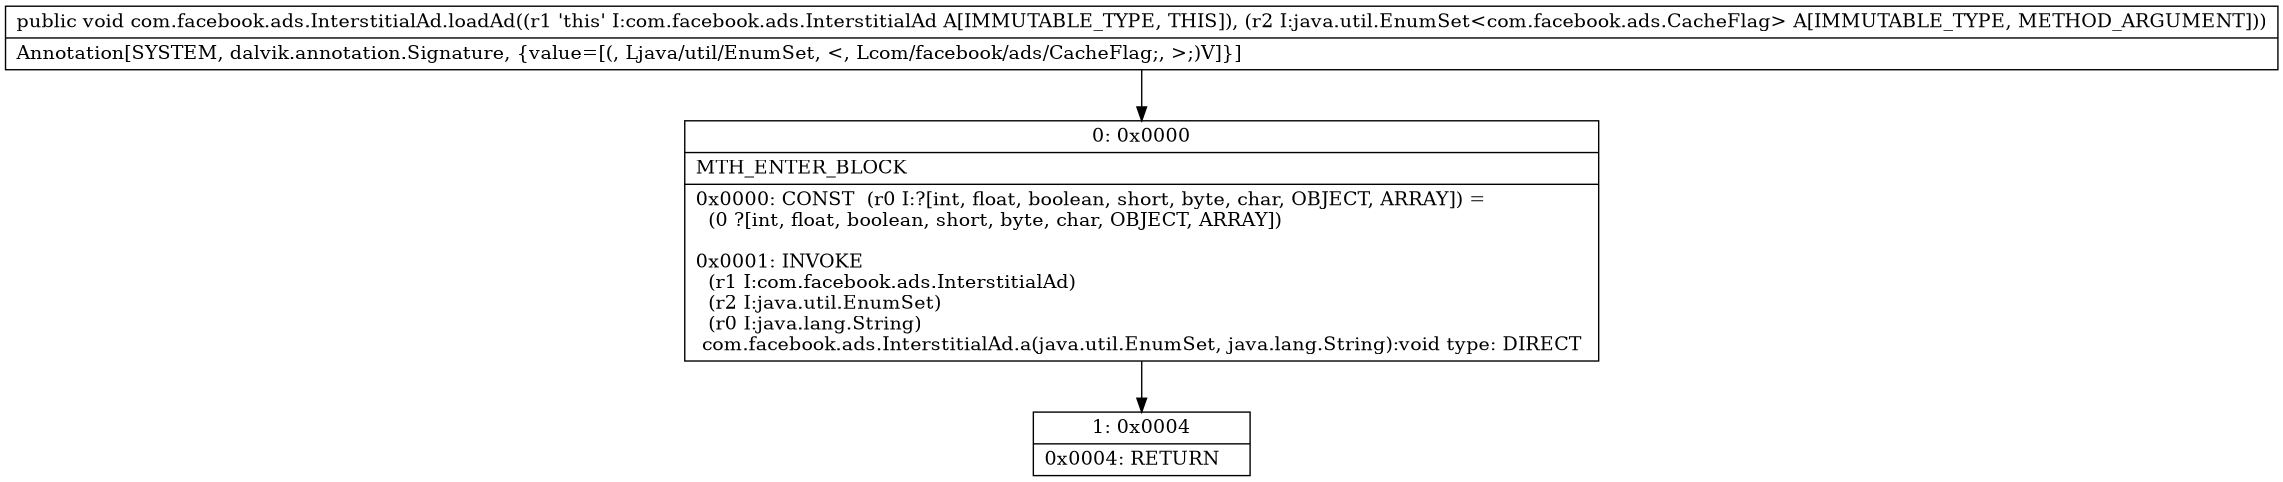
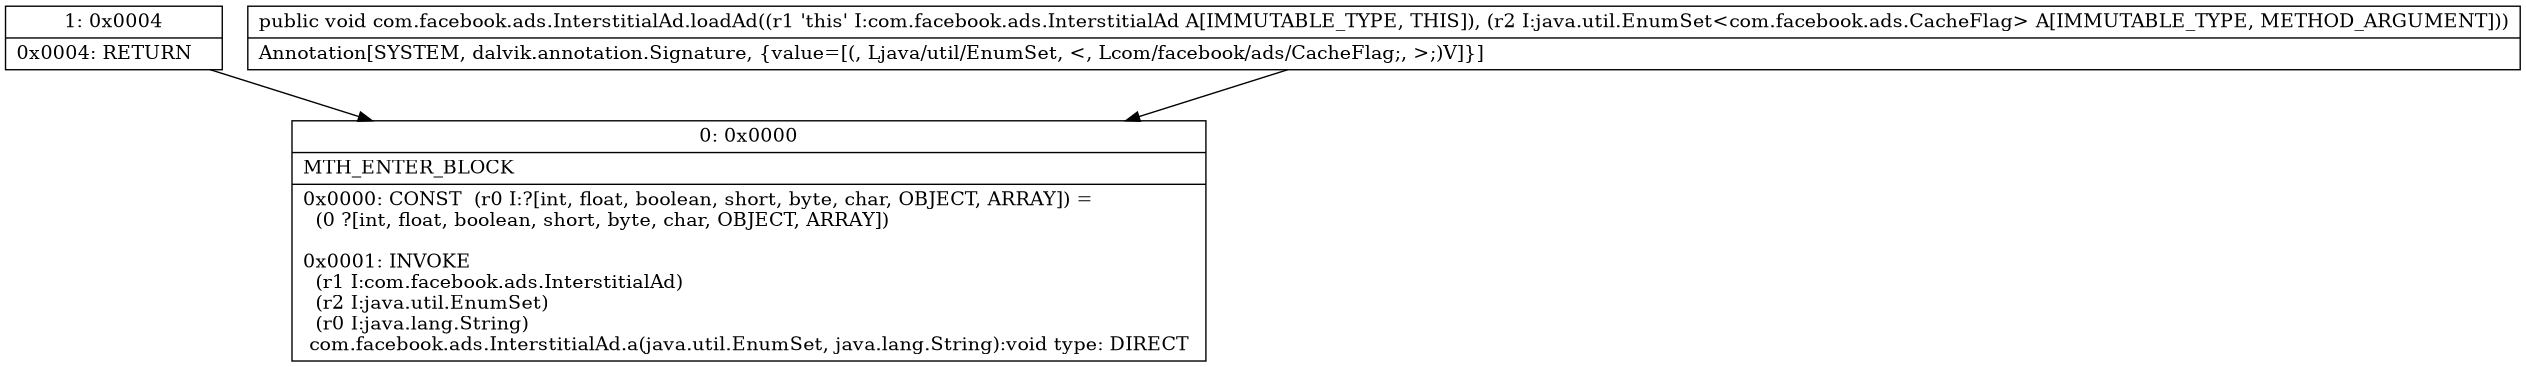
edge "0: 0x0000" -> "1: 0x0004": reversed
